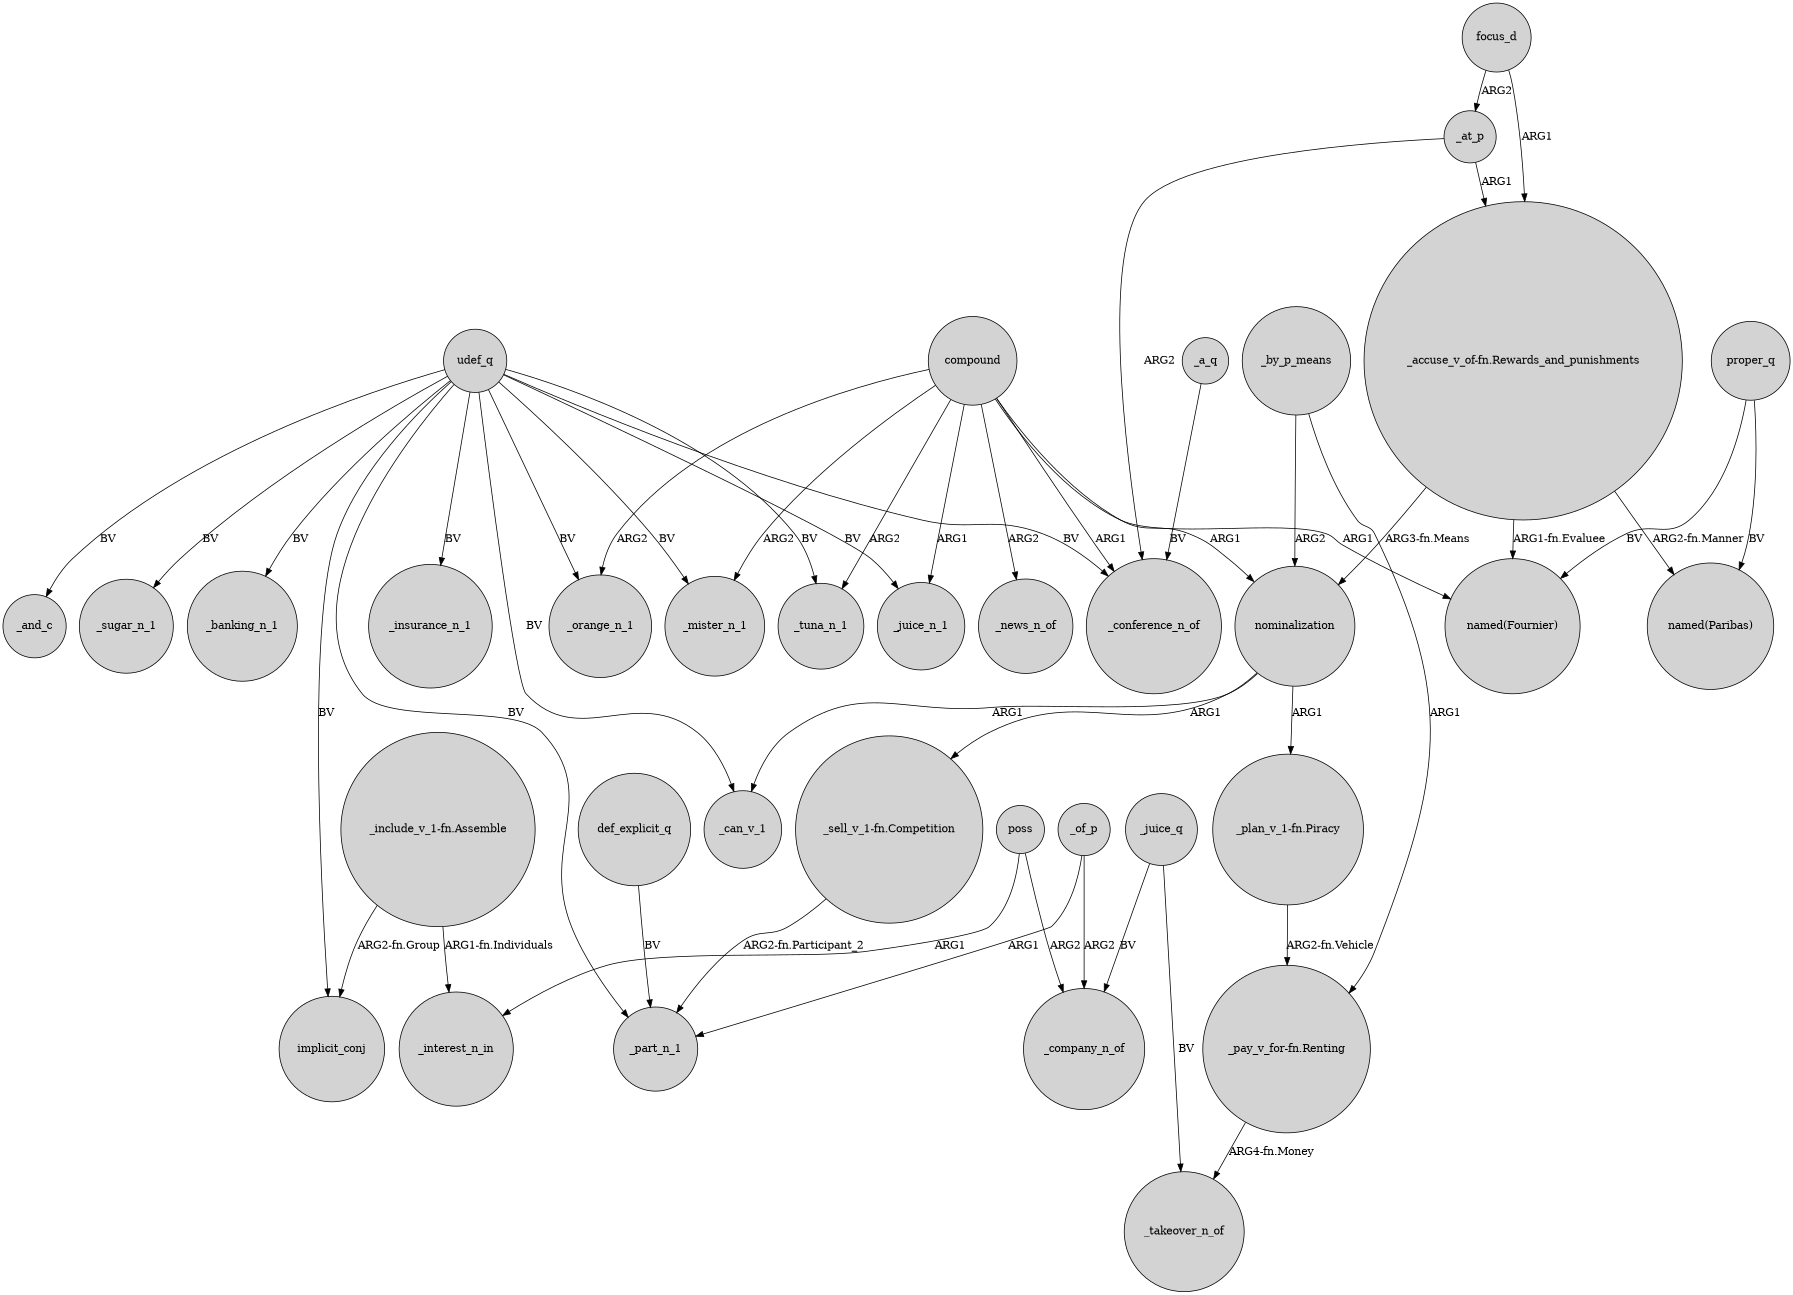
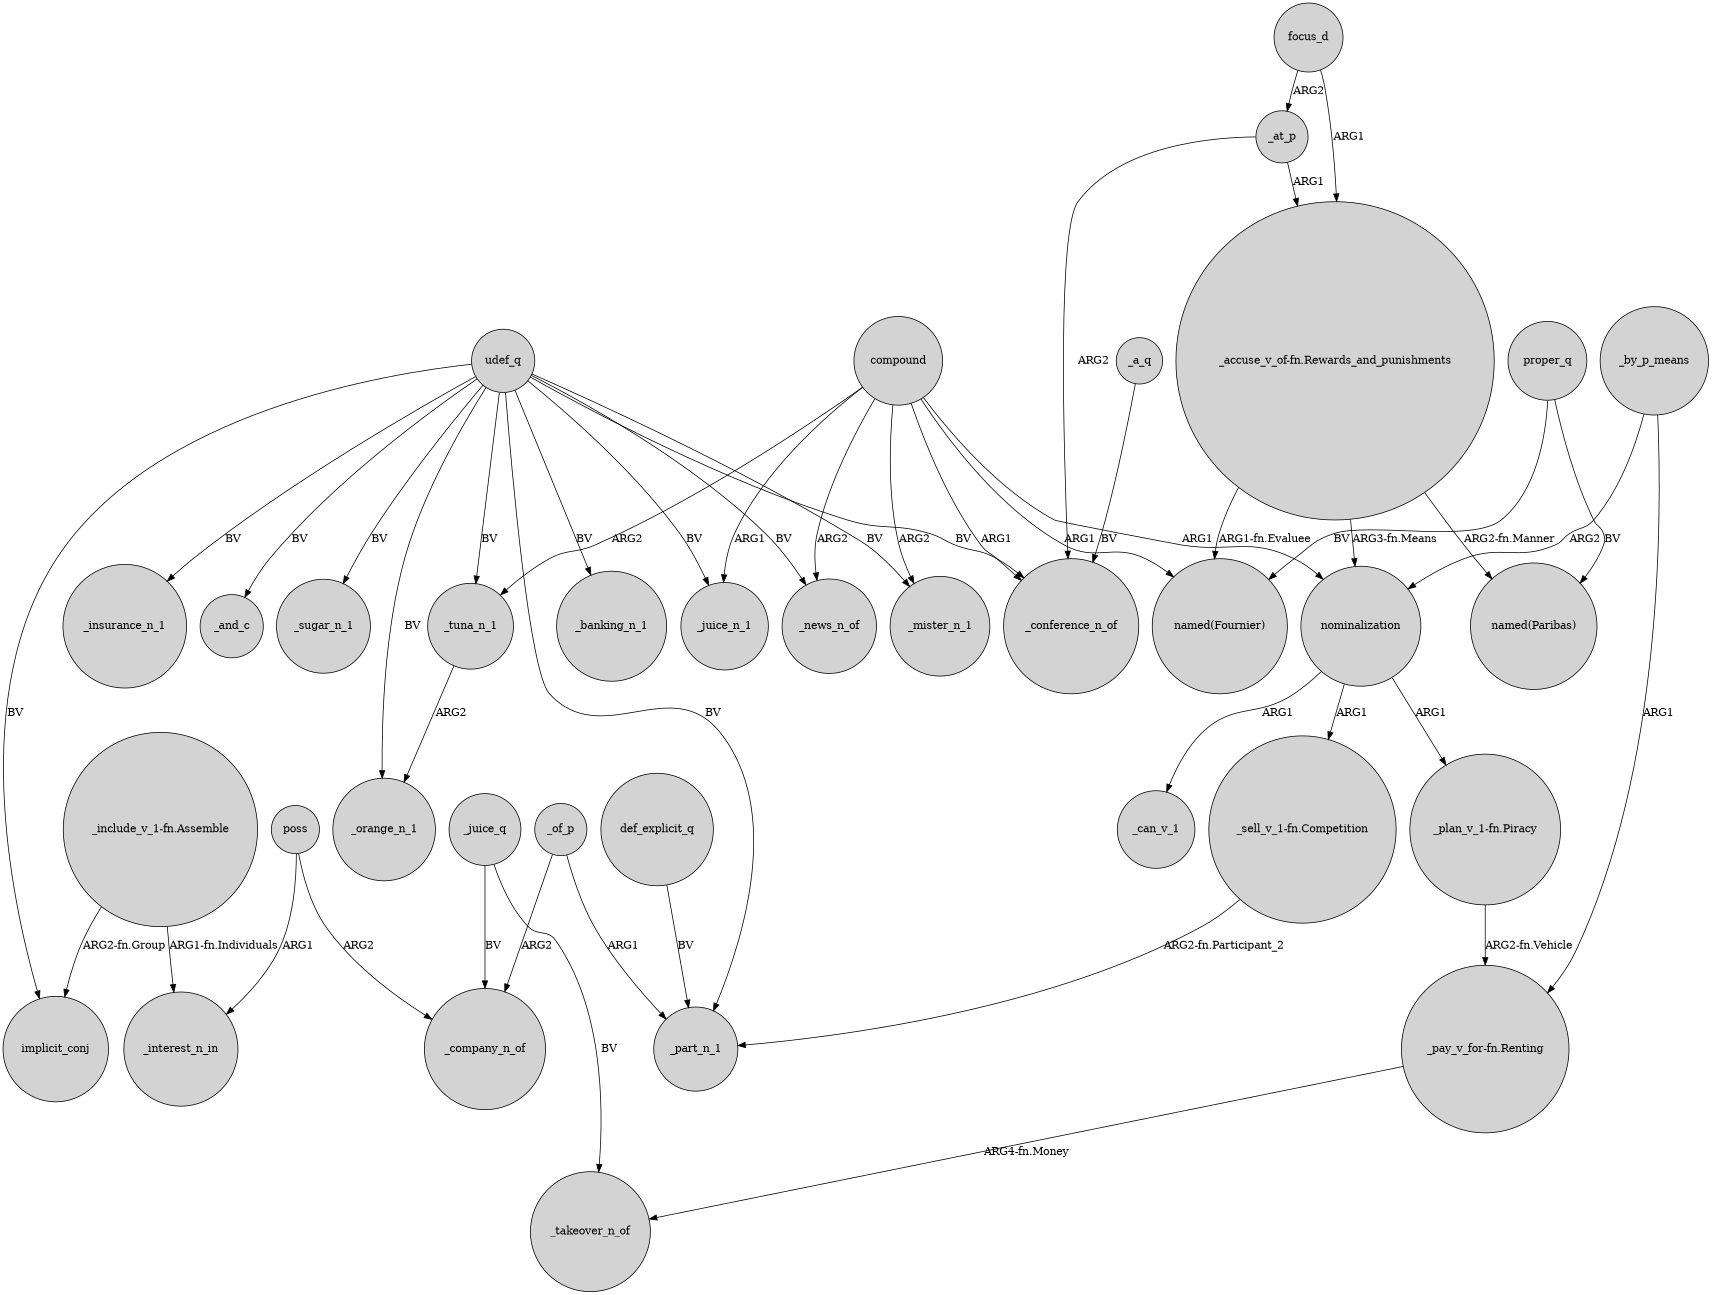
edge "compound" -> "_orange_n_1": now "_tuna_n_1" -> "_orange_n_1"
edge "udef_q" -> "_can_v_1": now "udef_q" -> "_news_n_of"
